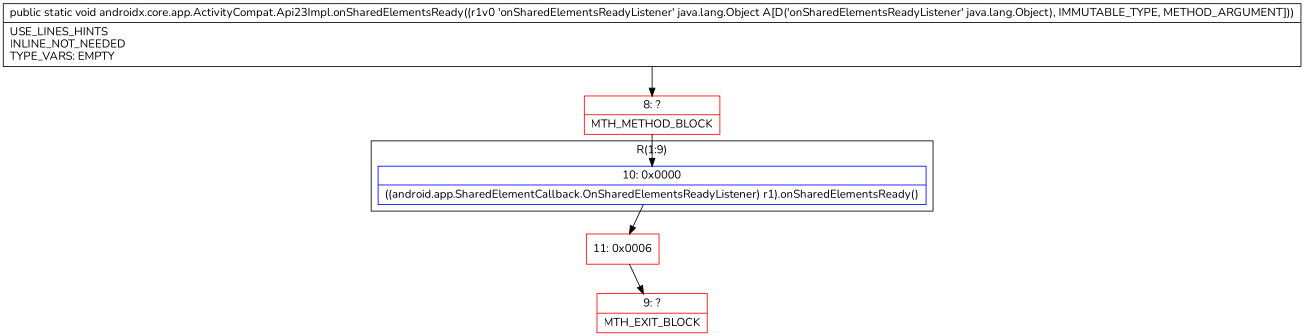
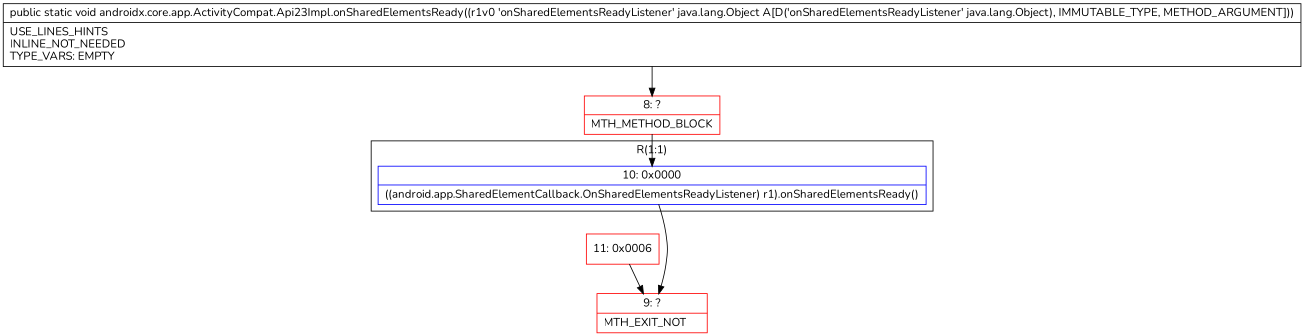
cluster "R(1:9)": label "R(1:9)" -> "R(1:1)"
edge "10: 0x0000" -> "11: 0x0006": now "10: 0x0000" -> "9: ?"
node "9: ?": text "MTH_EXIT_BLOCK" -> "MTH_EXIT_NOT"
